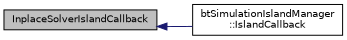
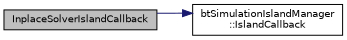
edge "btSimulationIslandManager ::IslandCallback" -> "InplaceSolverIslandCallback": reversed
